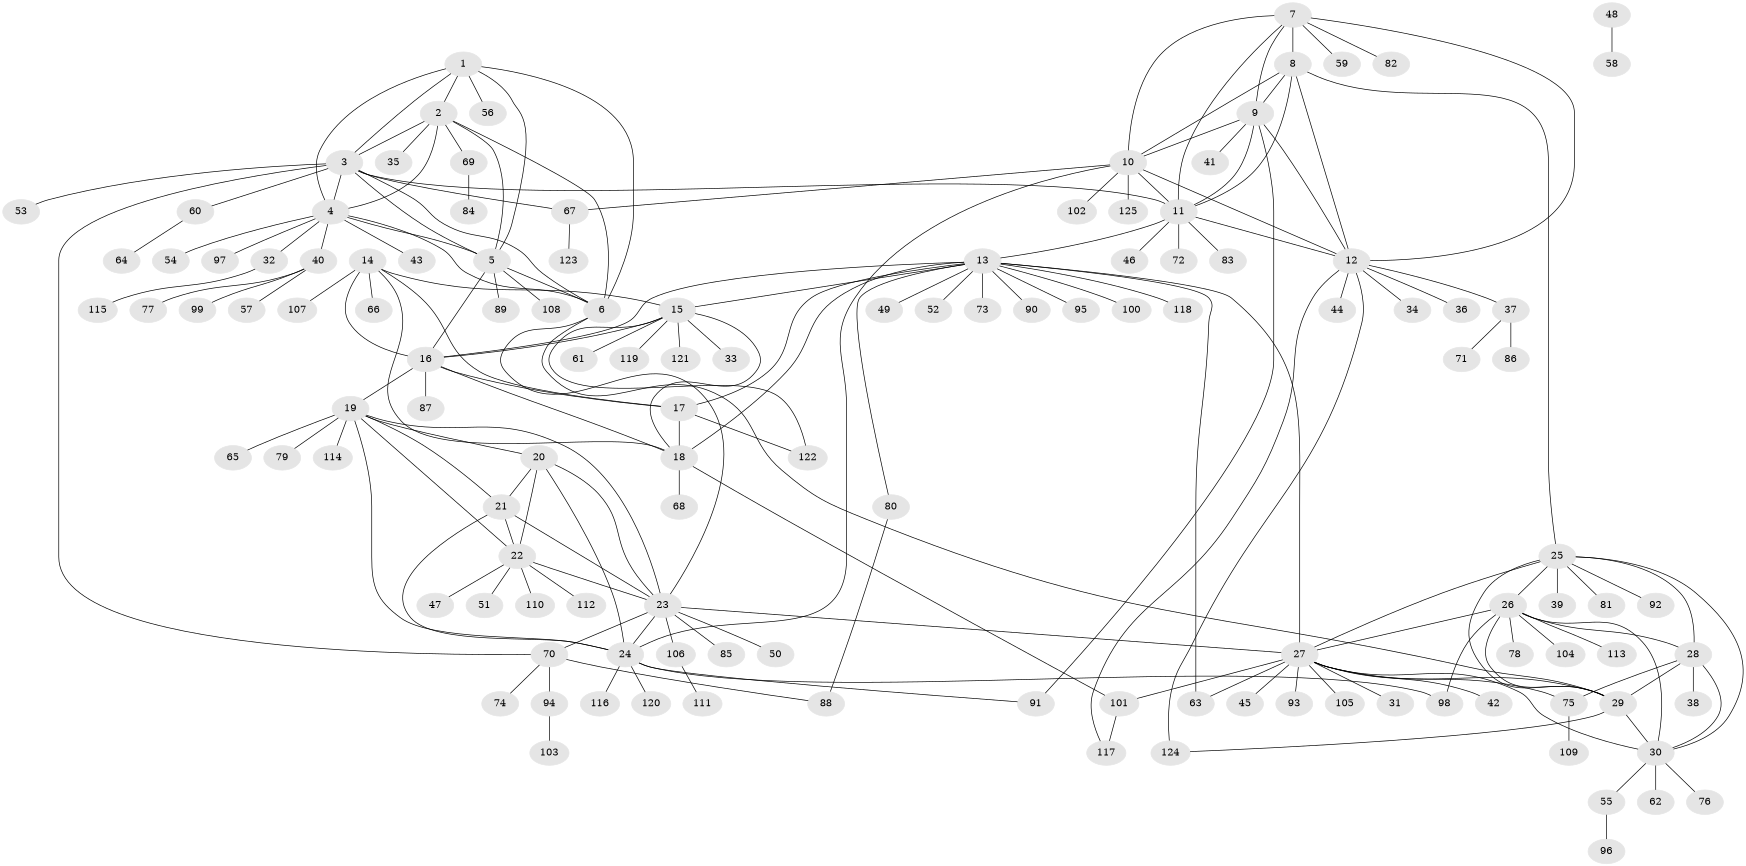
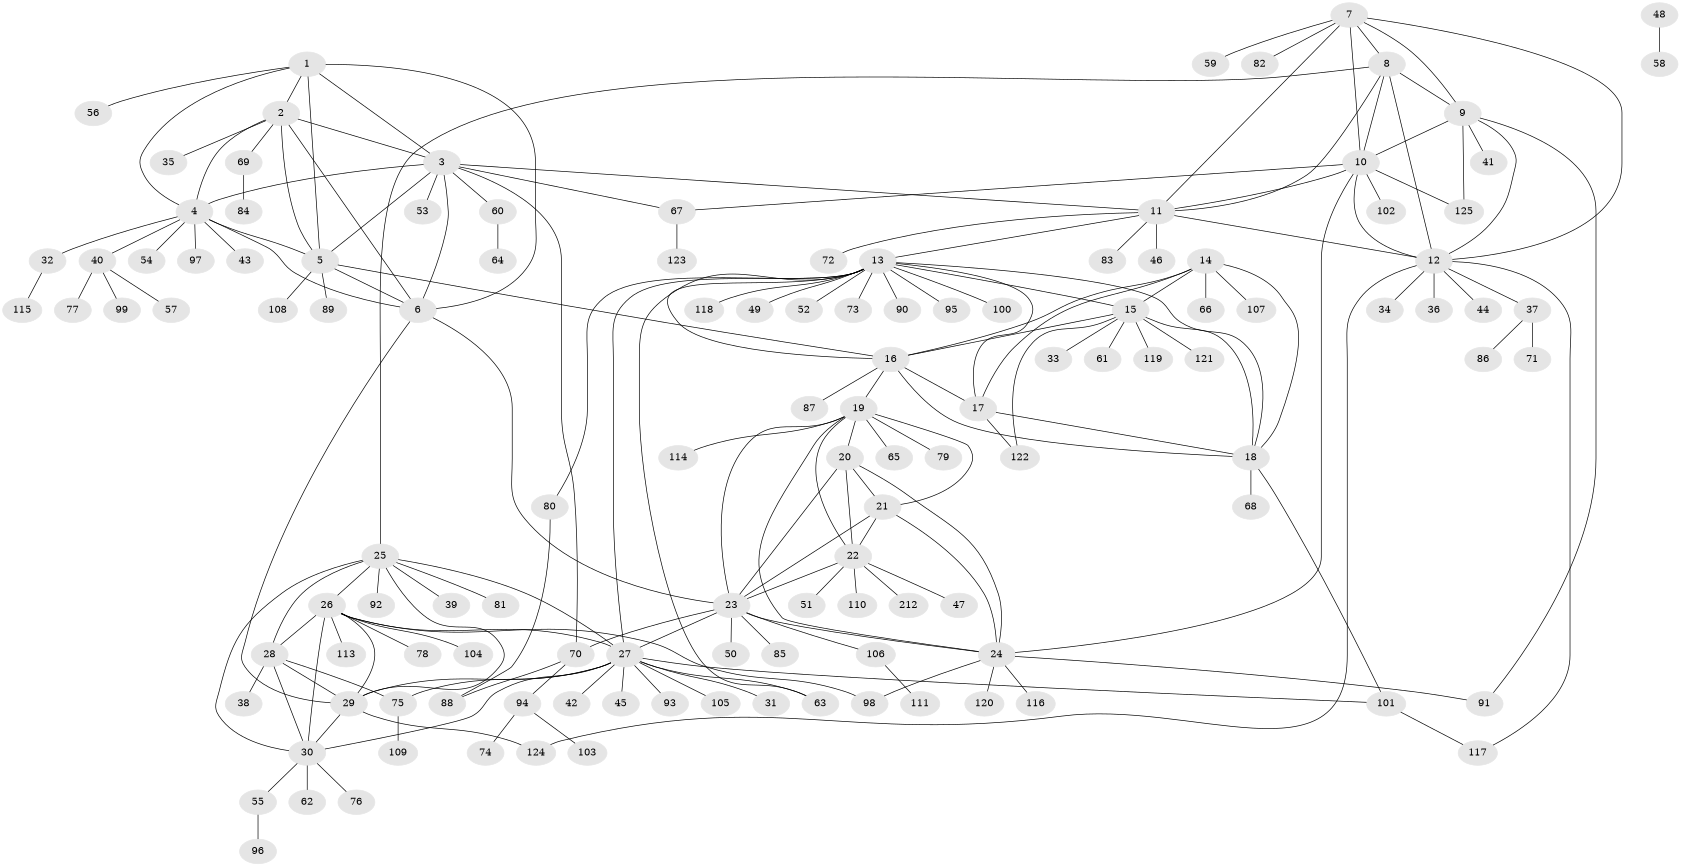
edge "9" -- "11": now "9" -- "125"
node "112": label "112" -> "212"
edge "70" -- "74": now "94" -- "74"
